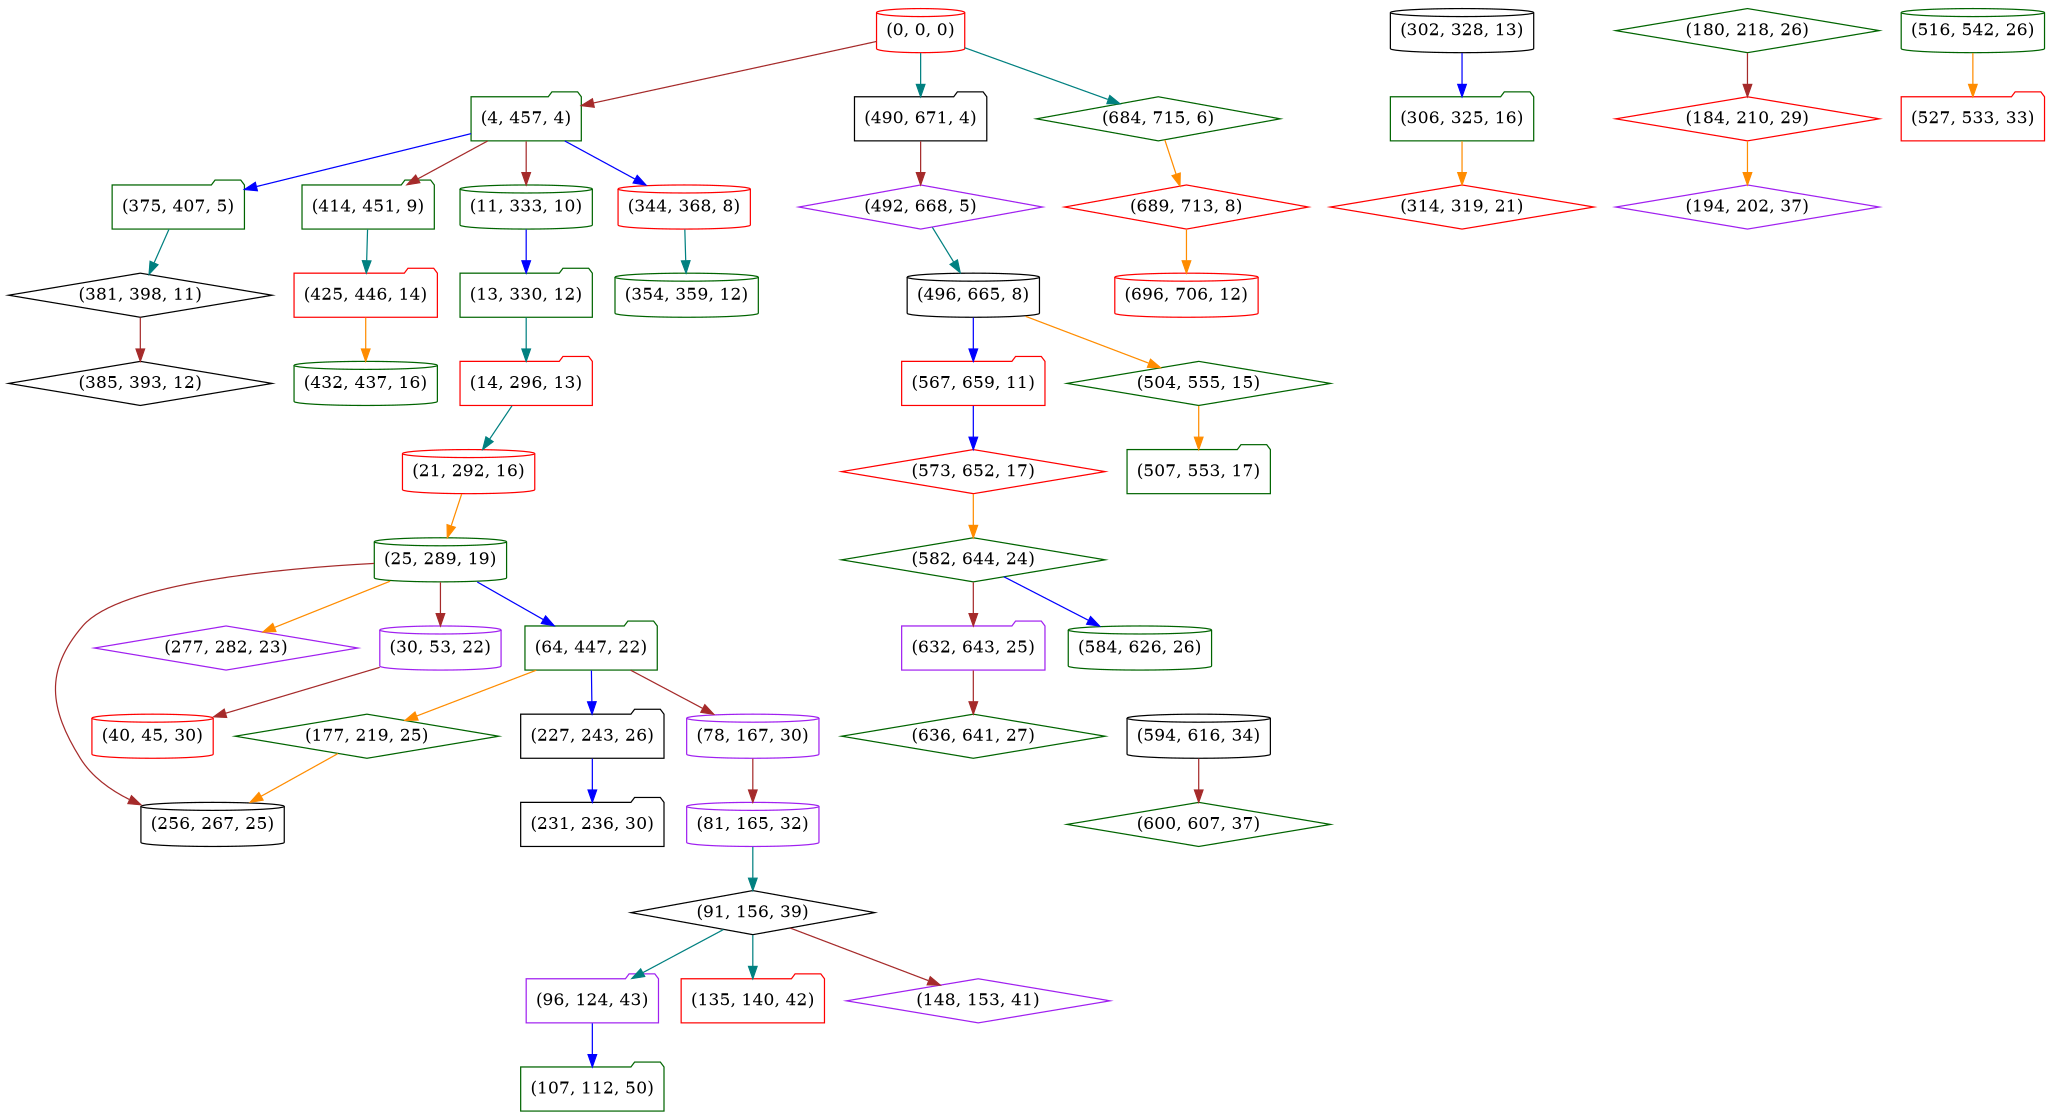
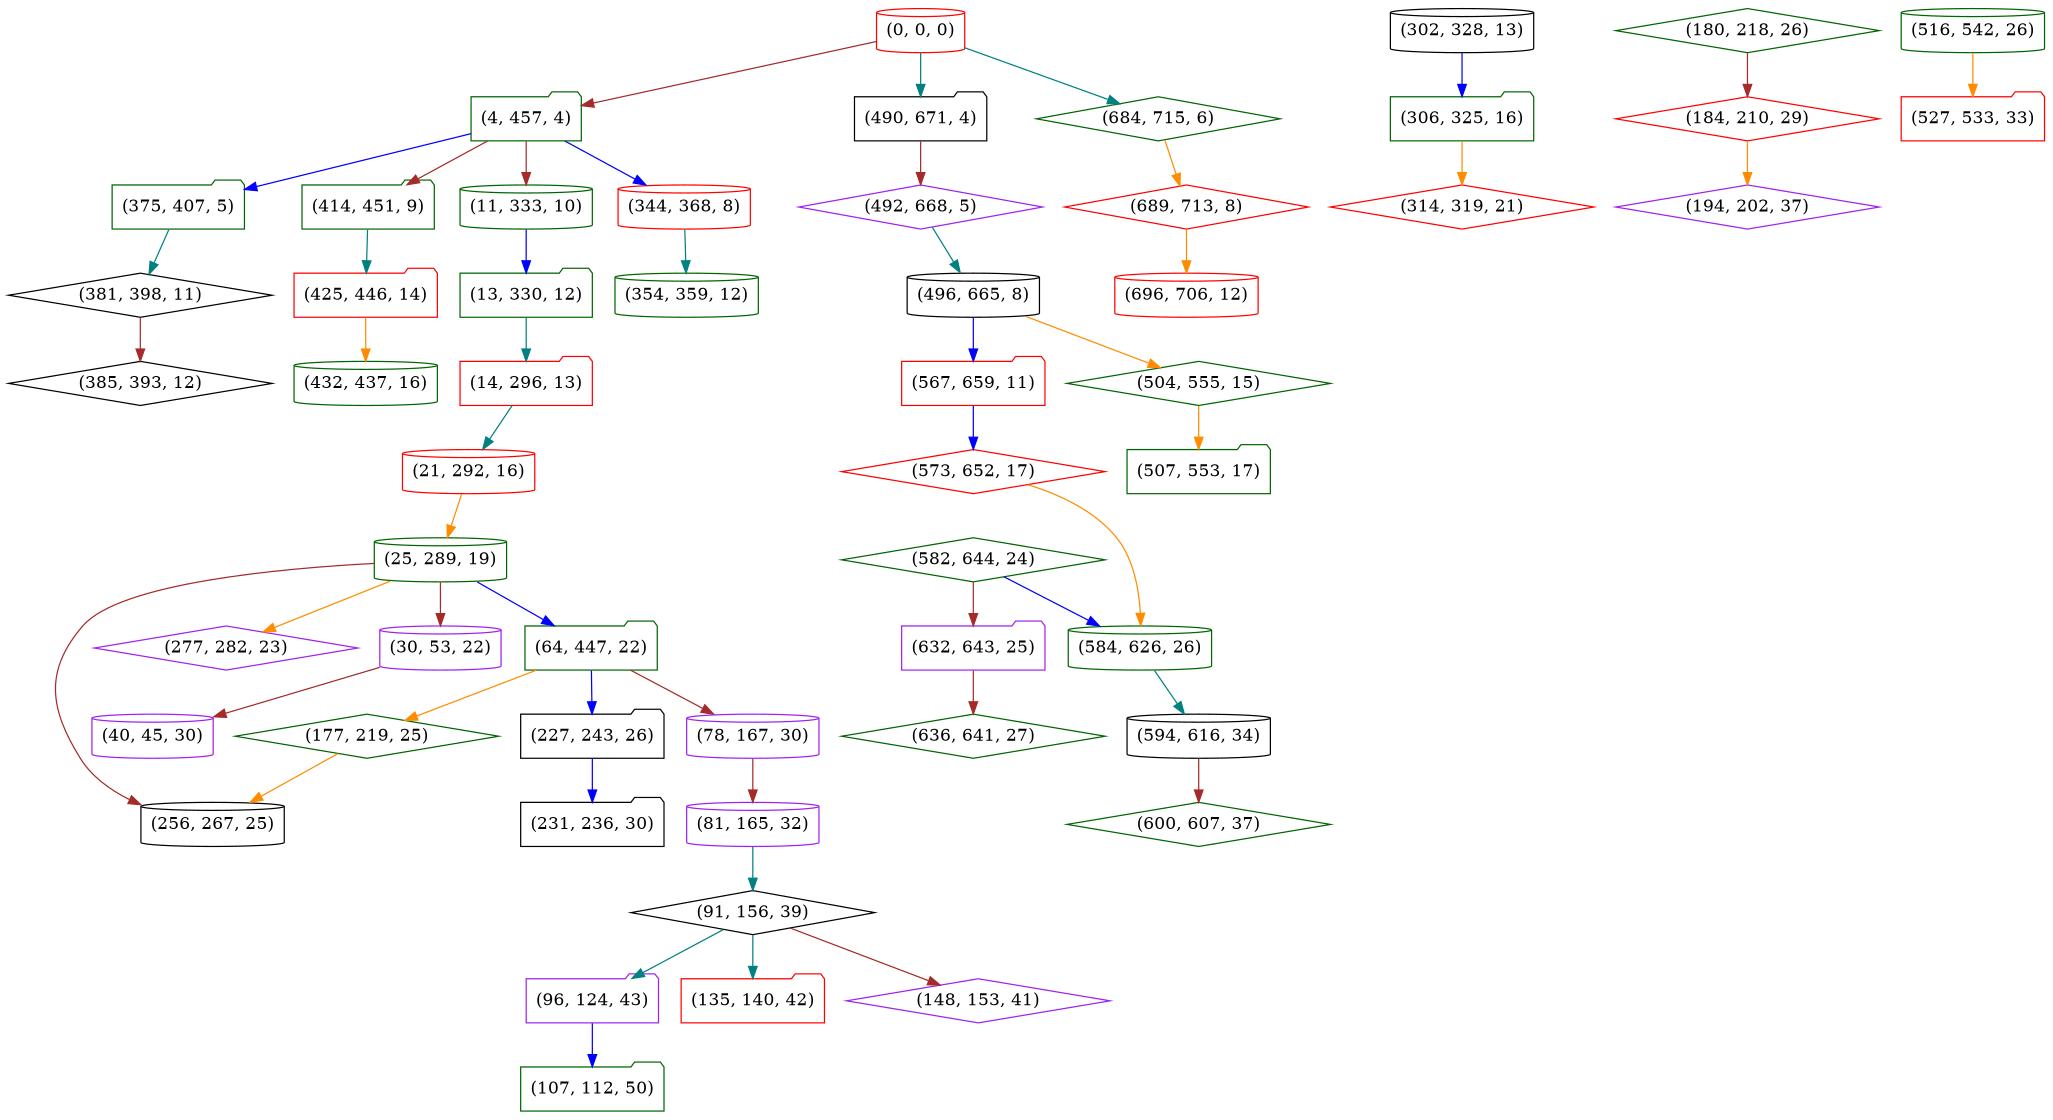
edge "(573, 652, 17)" -> "(582, 644, 24)": now "(573, 652, 17)" -> "(584, 626, 26)"
edge "(584, 626, 26)" -> "(594, 616, 34)": added
node "(40, 45, 30)": color red -> purple
